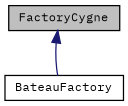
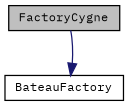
edge "BateauFactory" -> "FactoryCygne": reversed
